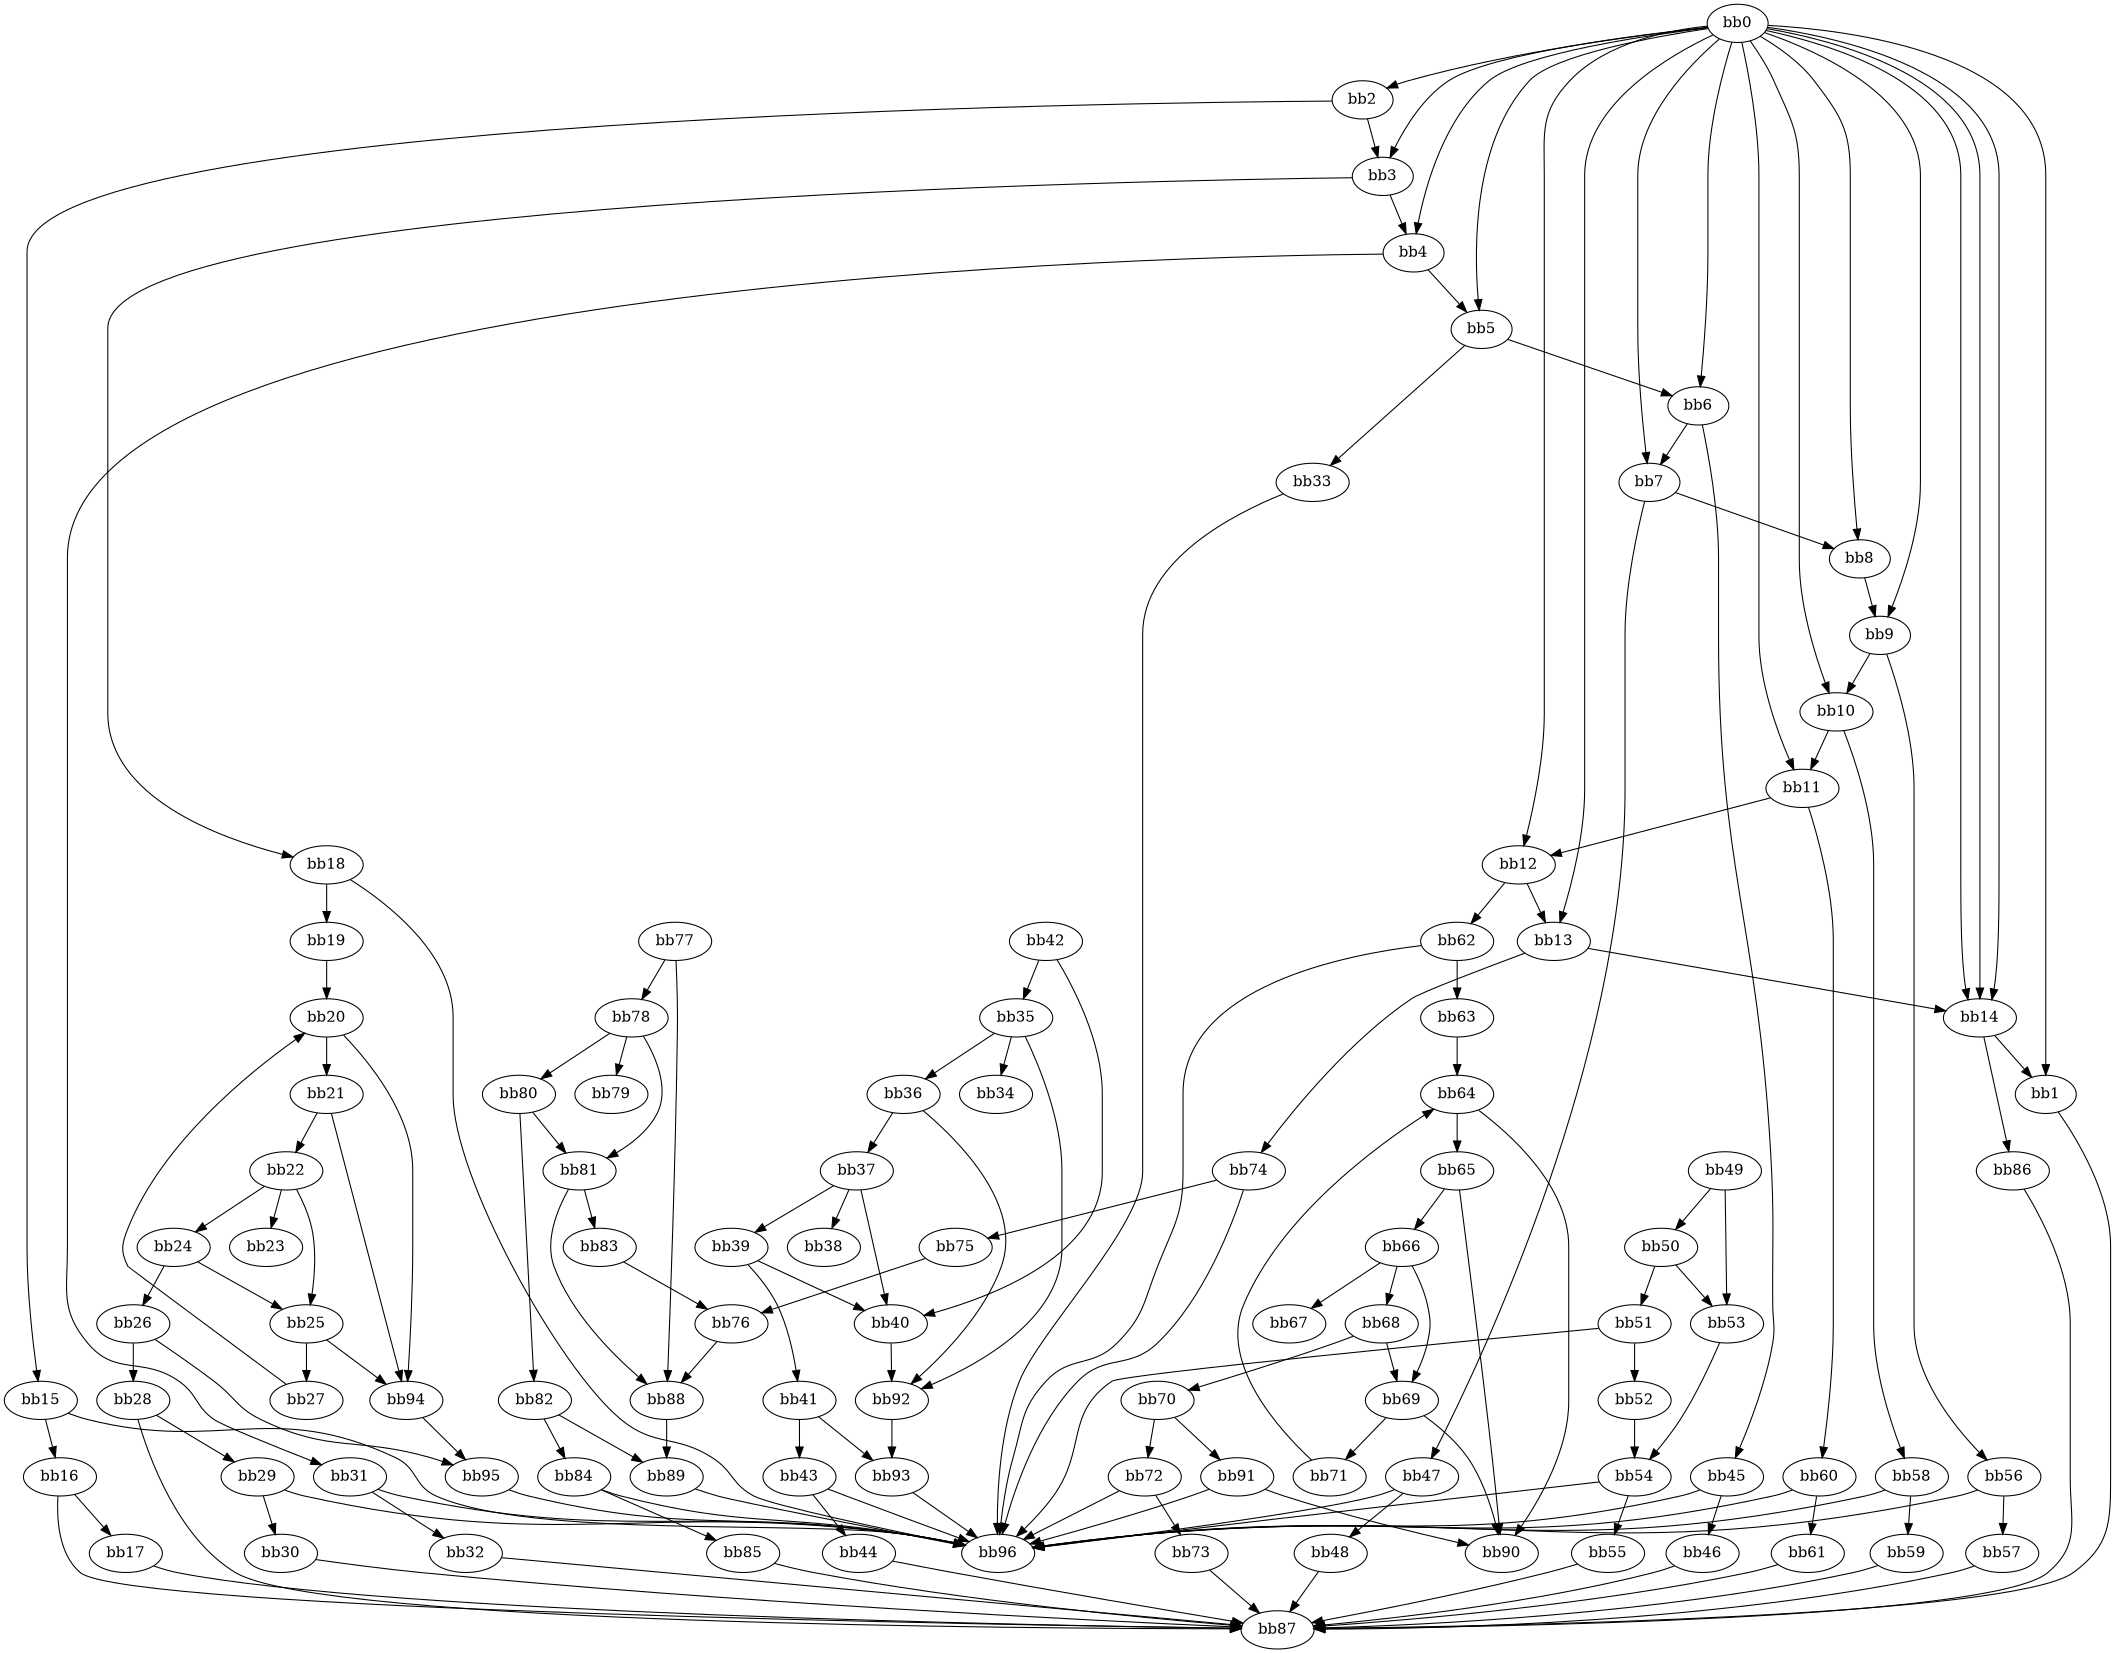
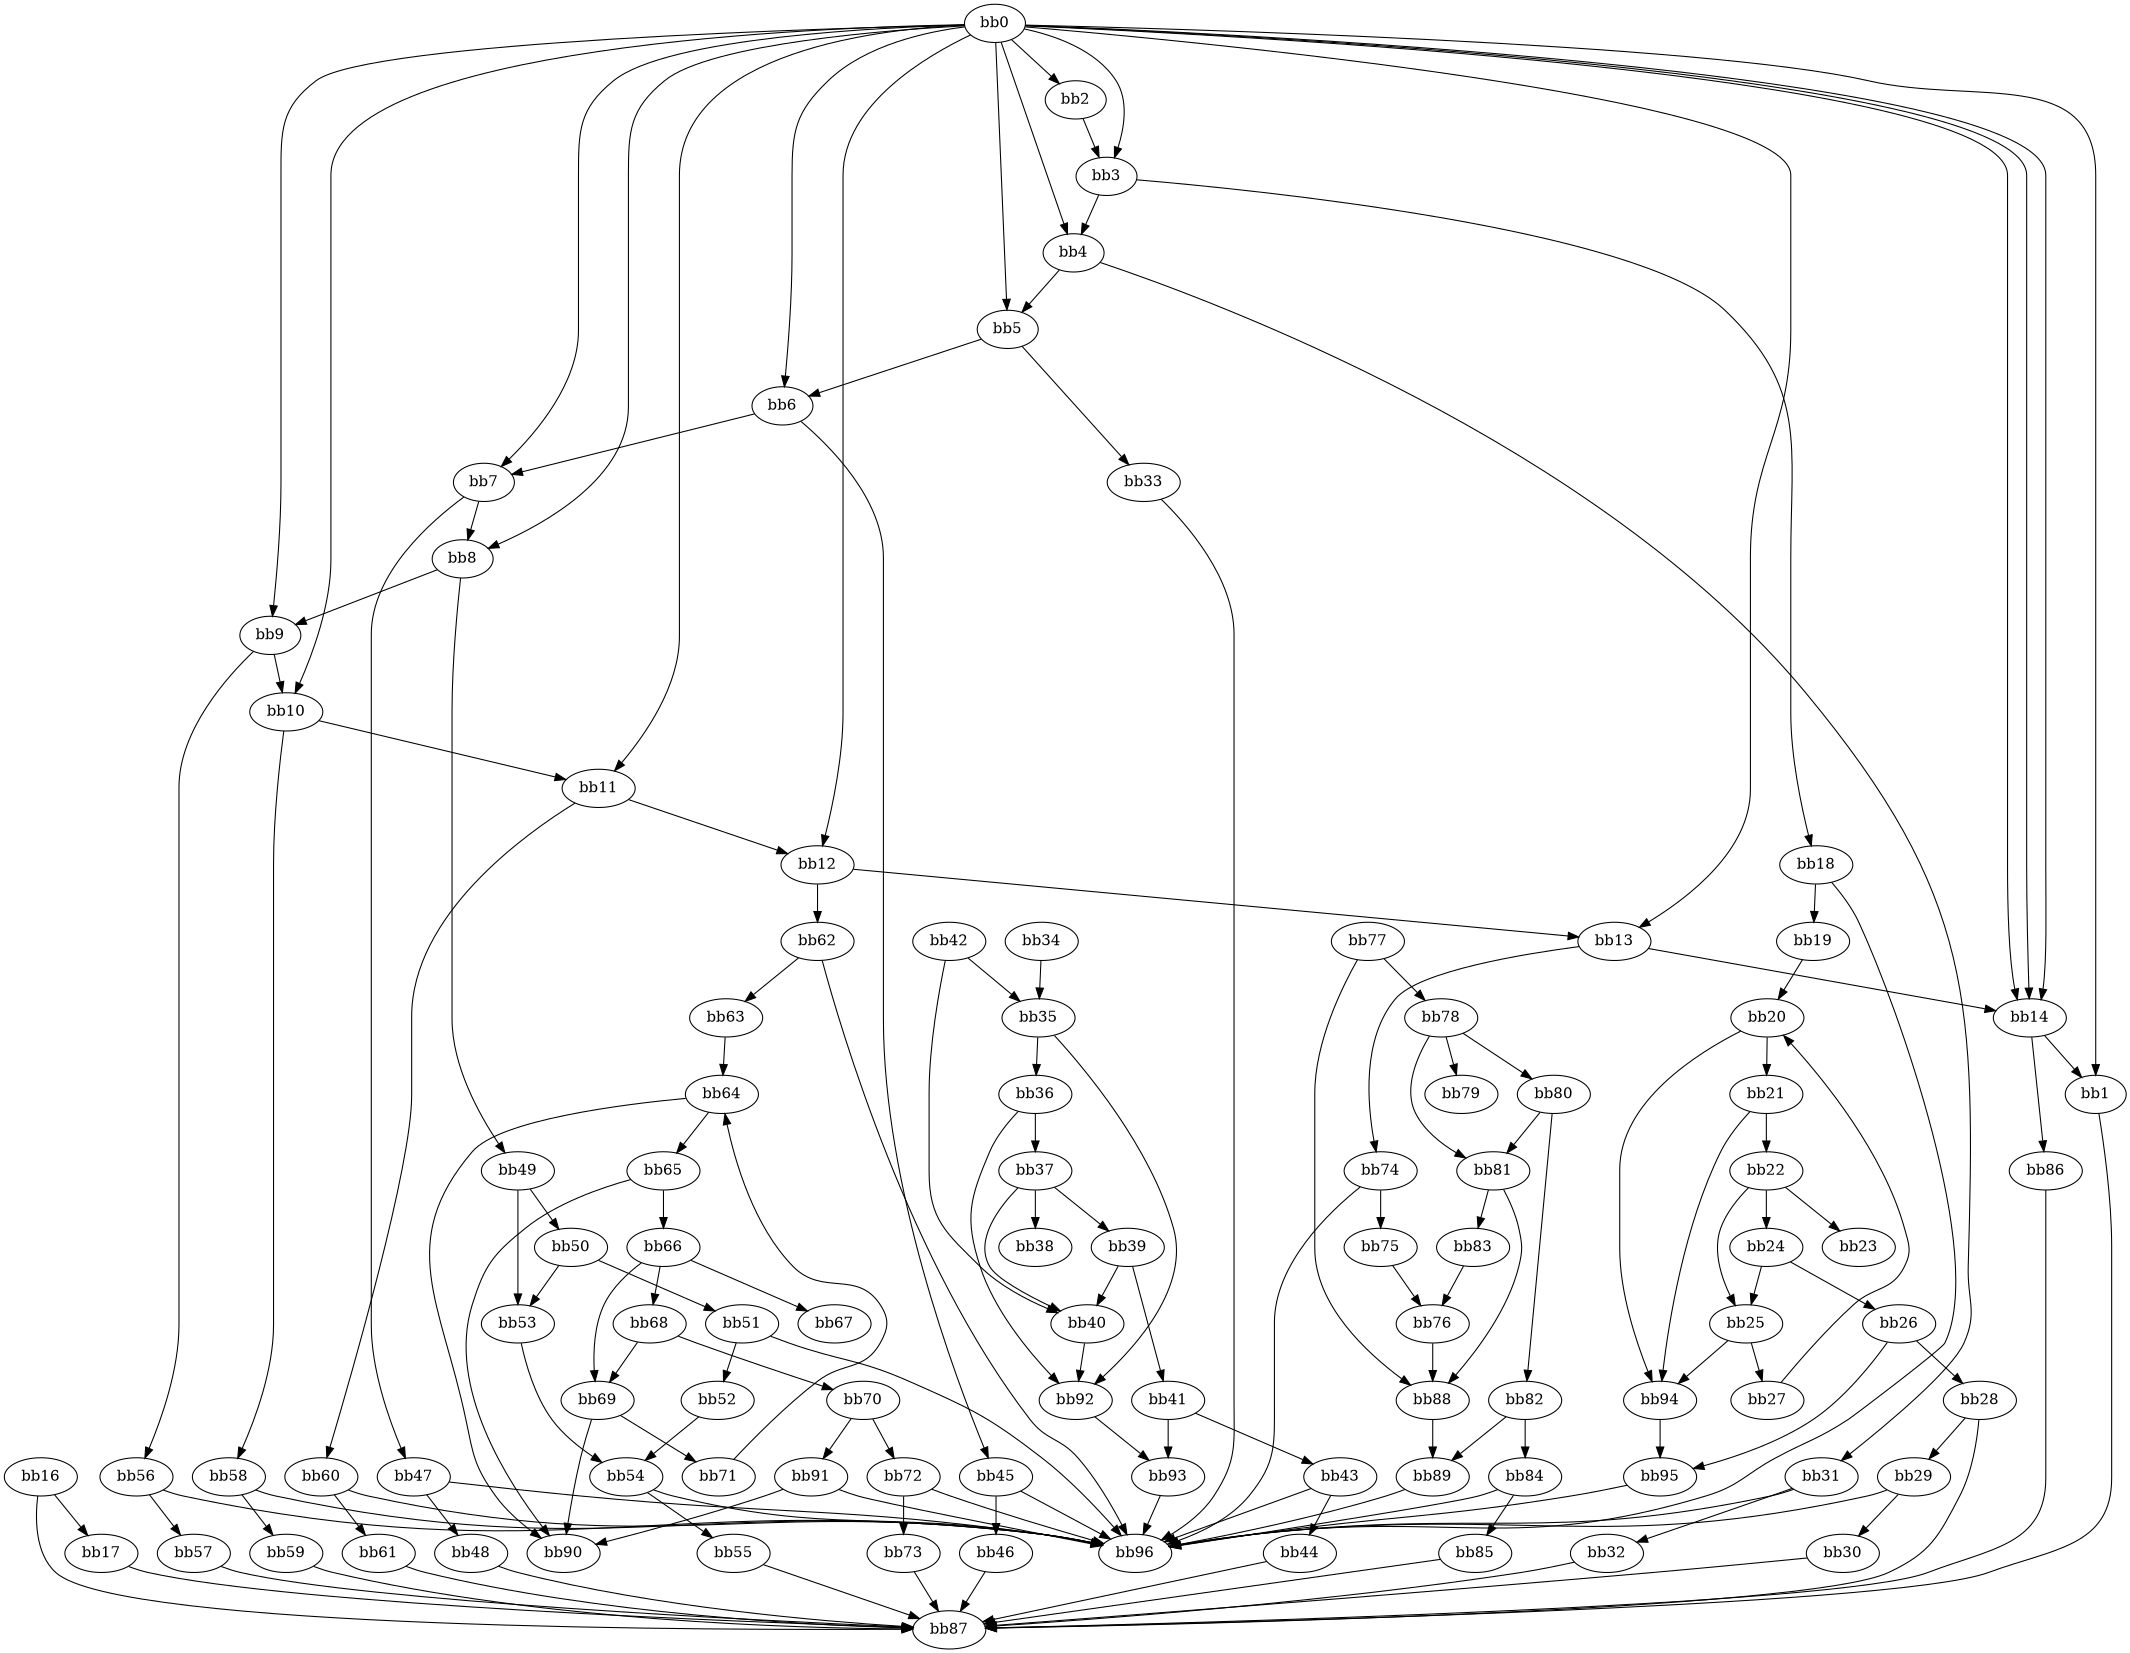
edge "bb8" -> "bb49": added
edge "bb35" -> "bb34": reversed
node "bb15": removed
